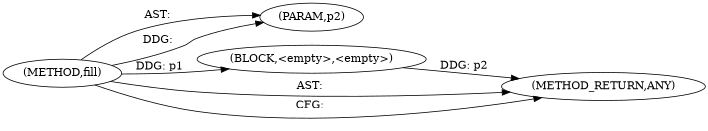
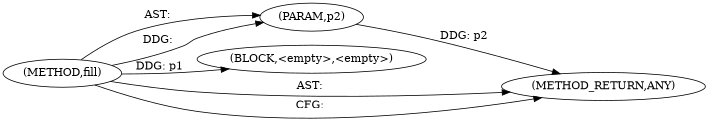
edge "(BLOCK,<empty>,<empty>)" -> "(METHOD_RETURN,ANY)": now "(PARAM,p2)" -> "(METHOD_RETURN,ANY)"
